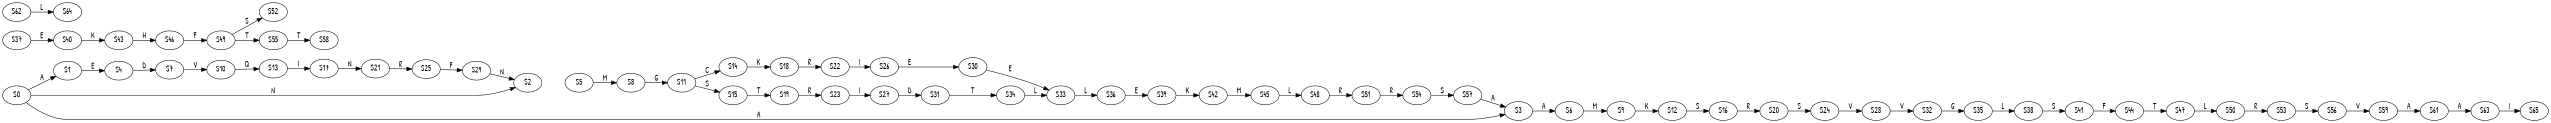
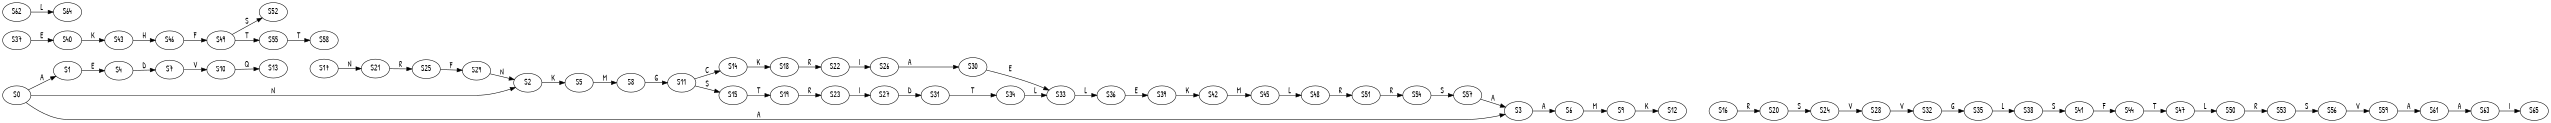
edge "S26" -> "S30": label "E" -> "A"
edge "S13" -> "S17": removed, label "I"
edge "S2" -> "S5": added, label "K"
edge "S12" -> "S16": removed, label "S"
